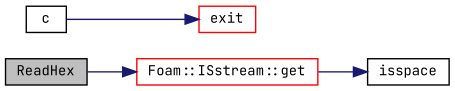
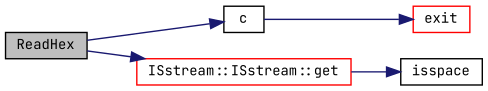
edge "ReadHex" -> "c": added
node "Foam::ISstream::get": label "Foam::ISstream::get" -> "ISstream::ISstream::get"
